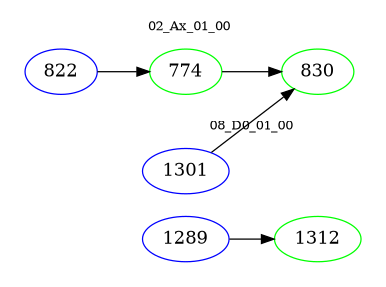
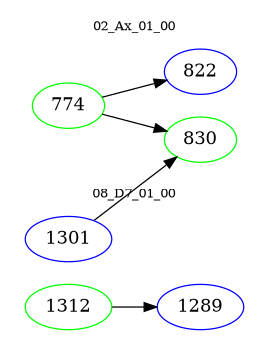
edge "822" -> "774": reversed
cluster "08_D0_01_00": label "08_D0_01_00" -> "08_D7_01_00"
edge "1289" -> "1312": reversed
